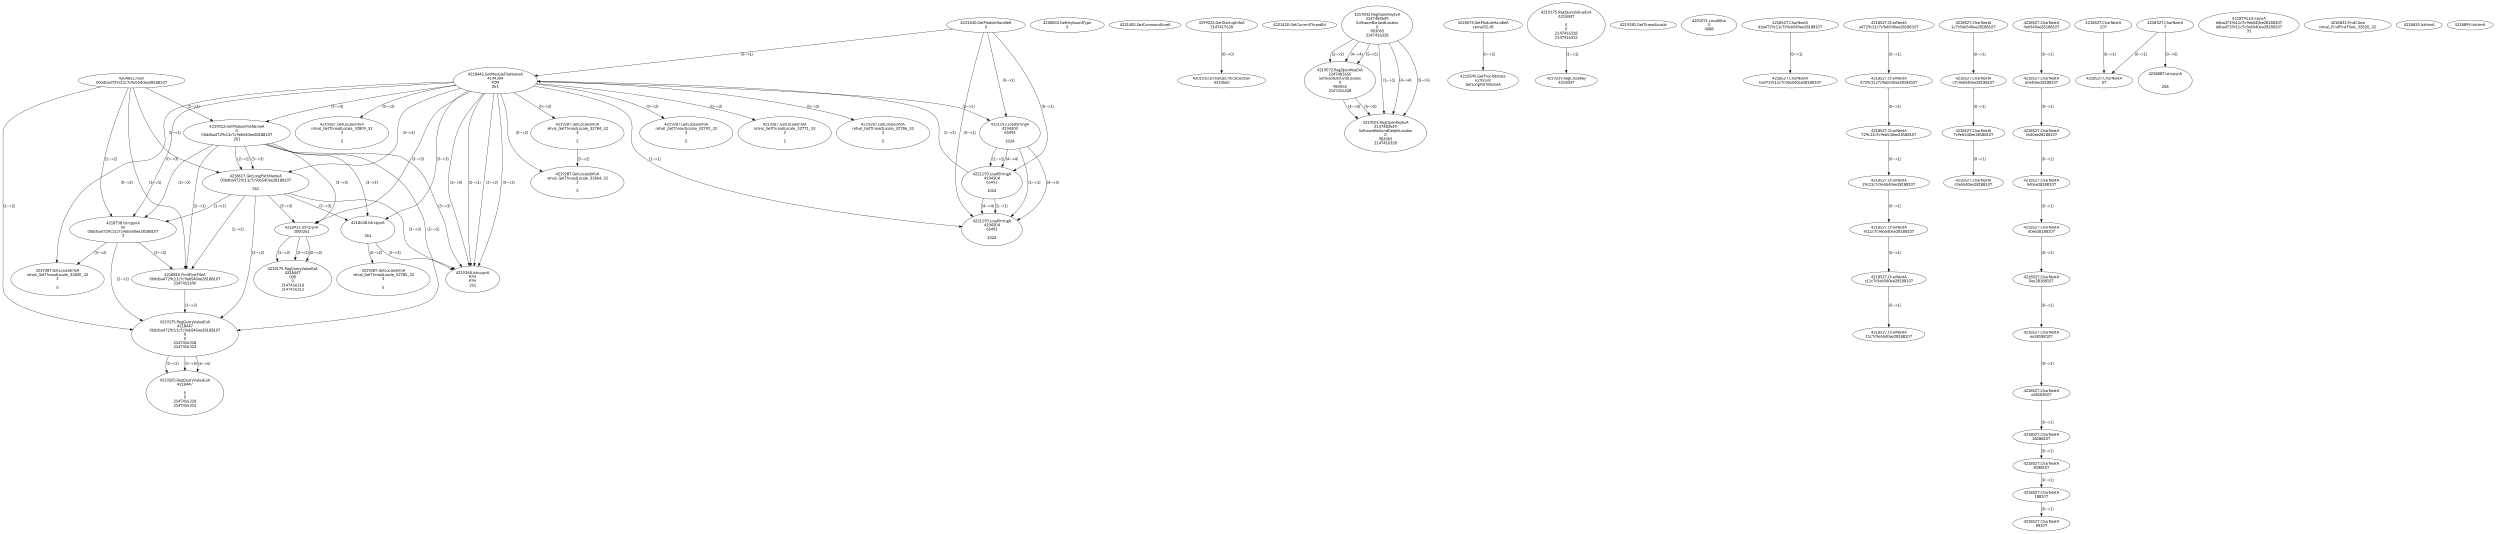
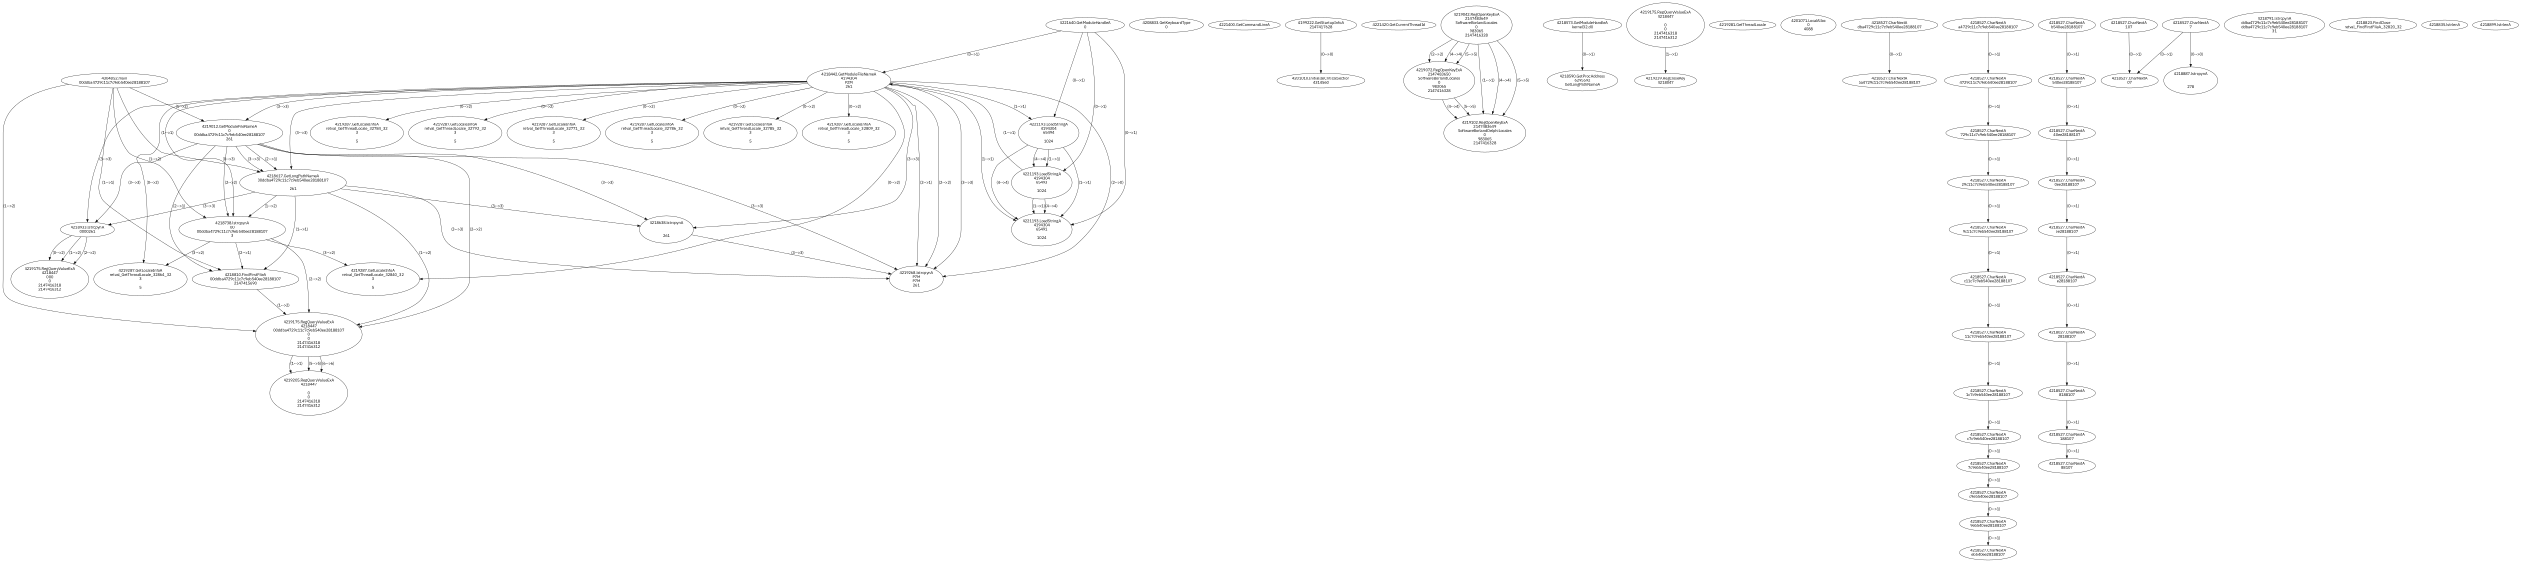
node "4219239.RegCloseKey 4218447": label "4219239.RegCloseKey 4218447" -> "4219239.RegCloseKey 4218047"
node "4218887.lstrcpynA 258": label "4218887.lstrcpynA 258" -> "4218887.lstrcpynA 278"
edge "4218527.CharNextA eb540ee28188107" -> "4218527.CharNextA b540ee28188107": removed, label "(0-->1)"
edge "4219287.GetLocaleInfoA retval_GetThreadLocale_32784_32 3 5" -> "4219287.GetLocaleInfoA retval_GetThreadLocale_32864_32 3 5": now "4218738.lstrcpynA 00 00ddba4729c11c7c9eb540ee28188107 3" -> "4219287.GetLocaleInfoA retval_GetThreadLocale_32864_32 3 5"
edge "4218638.lstrcpynA 261" -> "4219287.GetLocaleInfoA retval_GetThreadLocale_32785_32 3 5": now "4218442.GetModuleFileNameA 4194304 PZM 261" -> "4219287.GetLocaleInfoA retval_GetThreadLocale_32785_32 3 5"
edge "4218527.CharNextA 11c7c9eb540ee28188107" -> "4218527.CharNextA 1c7c9eb540ee28188107": added, label "(0-->1)"
edge "4218527.CharNextA c9eb540ee28188107" -> "4218527.CharNextA 9eb540ee28188107": added, label "(0-->1)"
